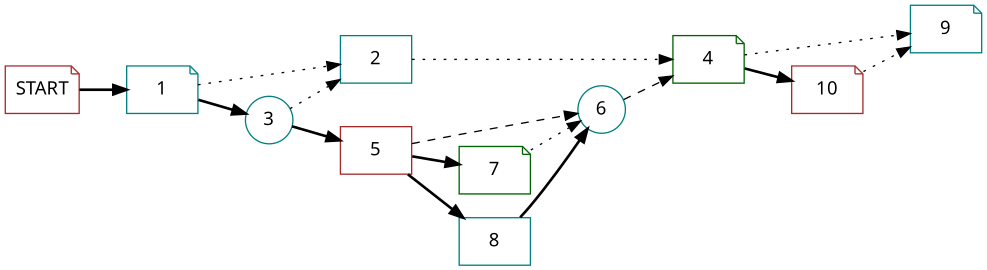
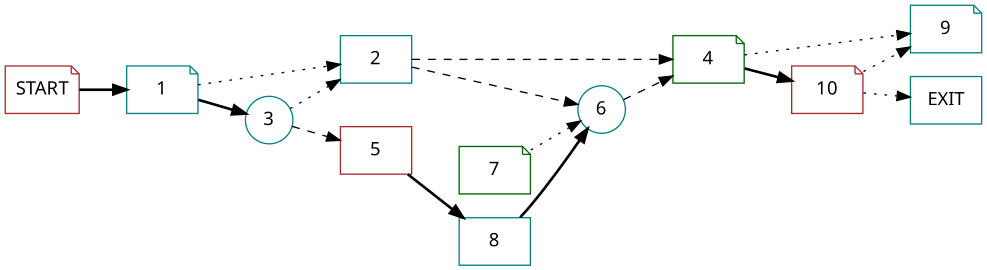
edge "2" -> "4": style dotted -> dashed
node "EXIT": added
edge "5" -> "6": now "2" -> "6"
edge "3" -> "5": style bold -> dashed
edge "5" -> "7": removed
